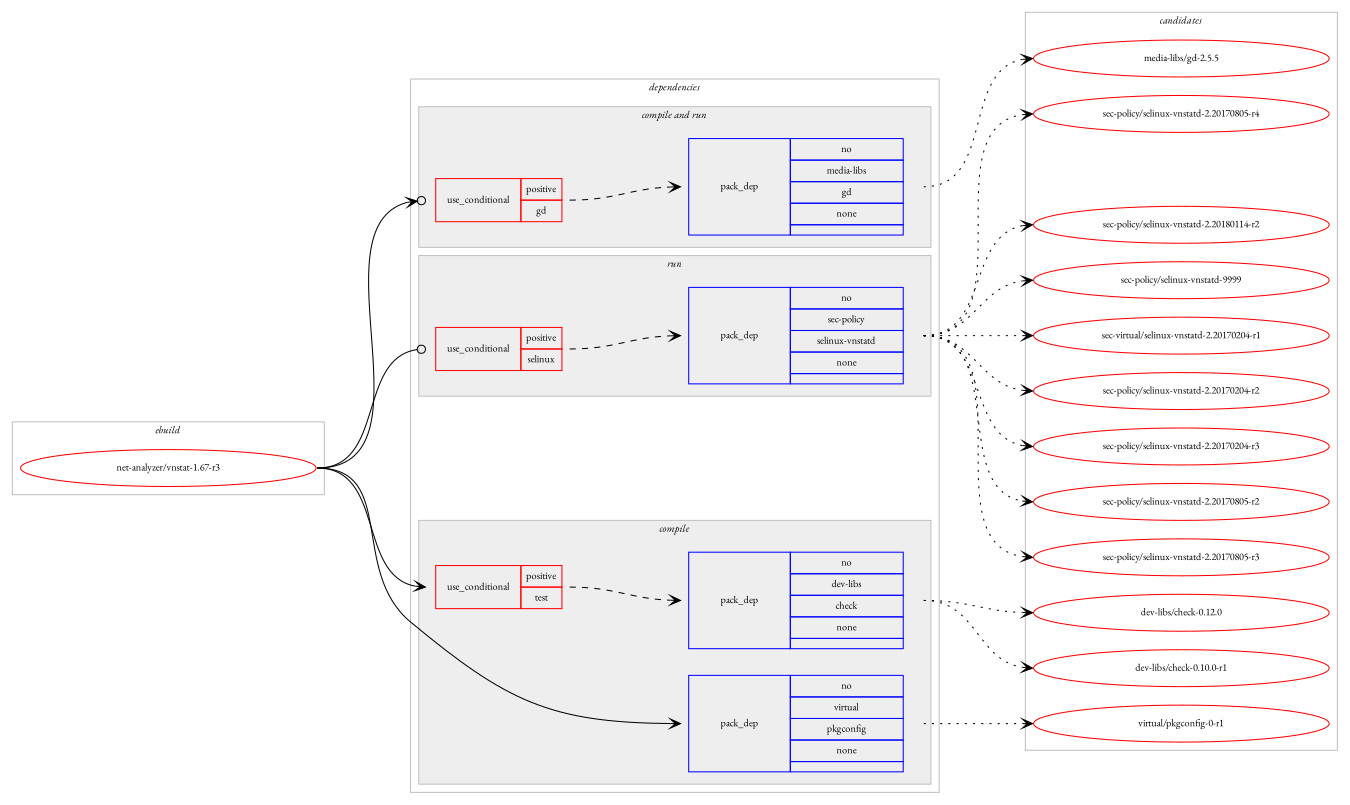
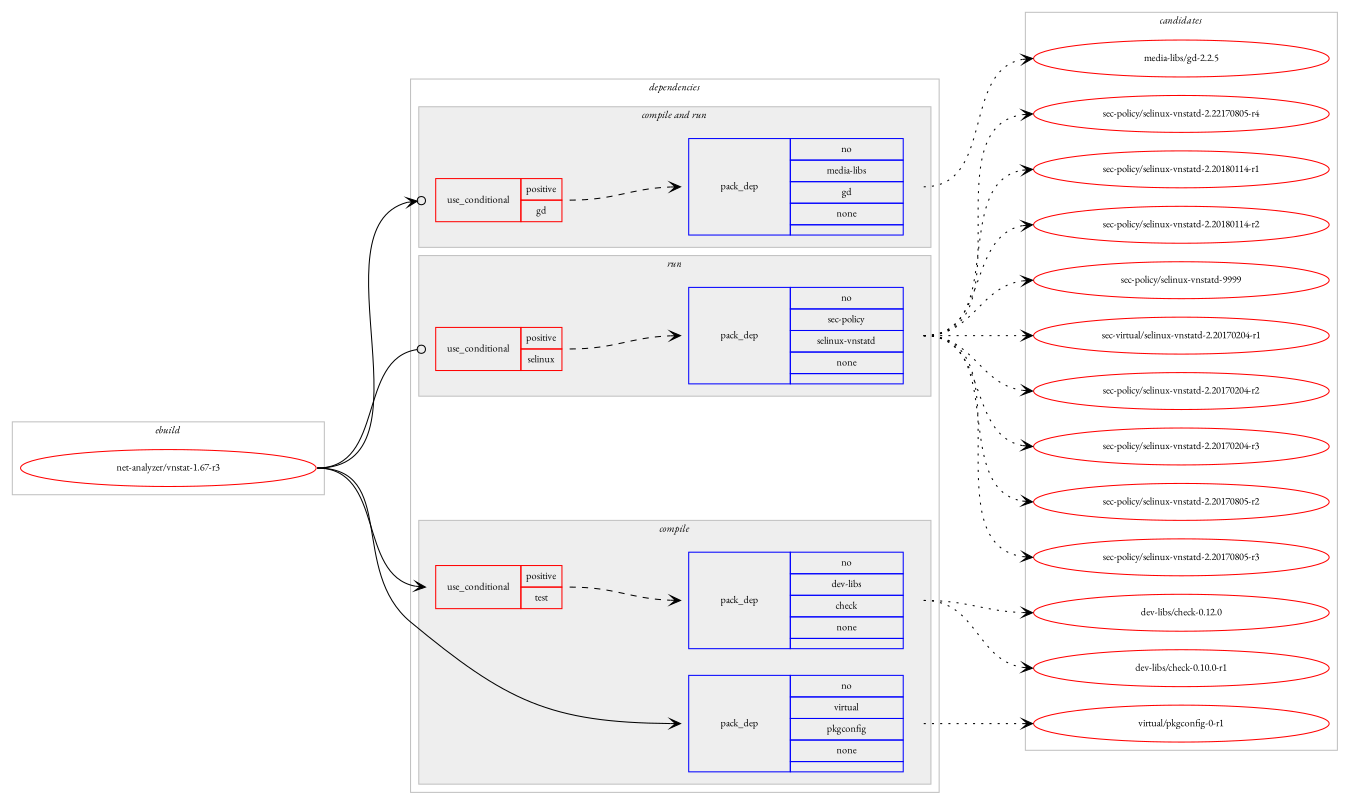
node "media-libs/gd-2.5.5": label "media-libs/gd-2.5.5" -> "media-libs/gd-2.2.5"
node "sec-policy/selinux-vnstatd-2.20170805-r4": label "sec-policy/selinux-vnstatd-2.20170805-r4" -> "sec-policy/selinux-vnstatd-2.22170805-r4"
node "sec-policy/selinux-vnstatd-2.20180114-r1": added
